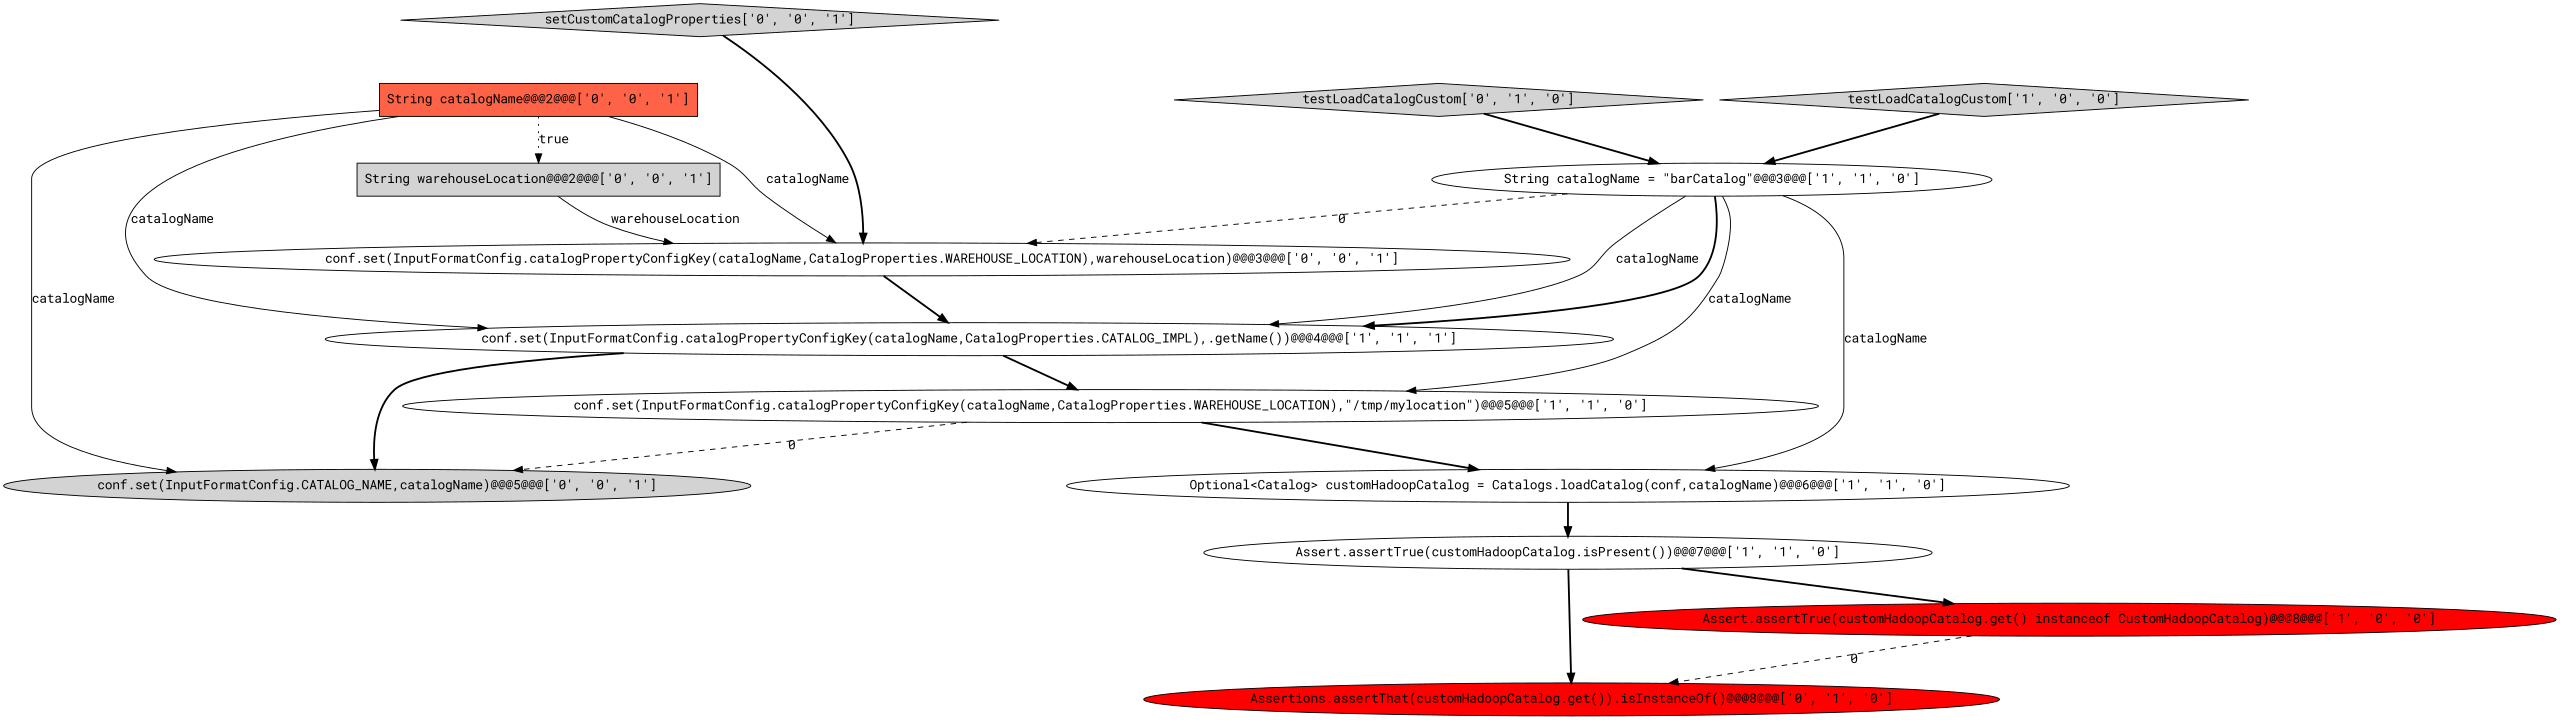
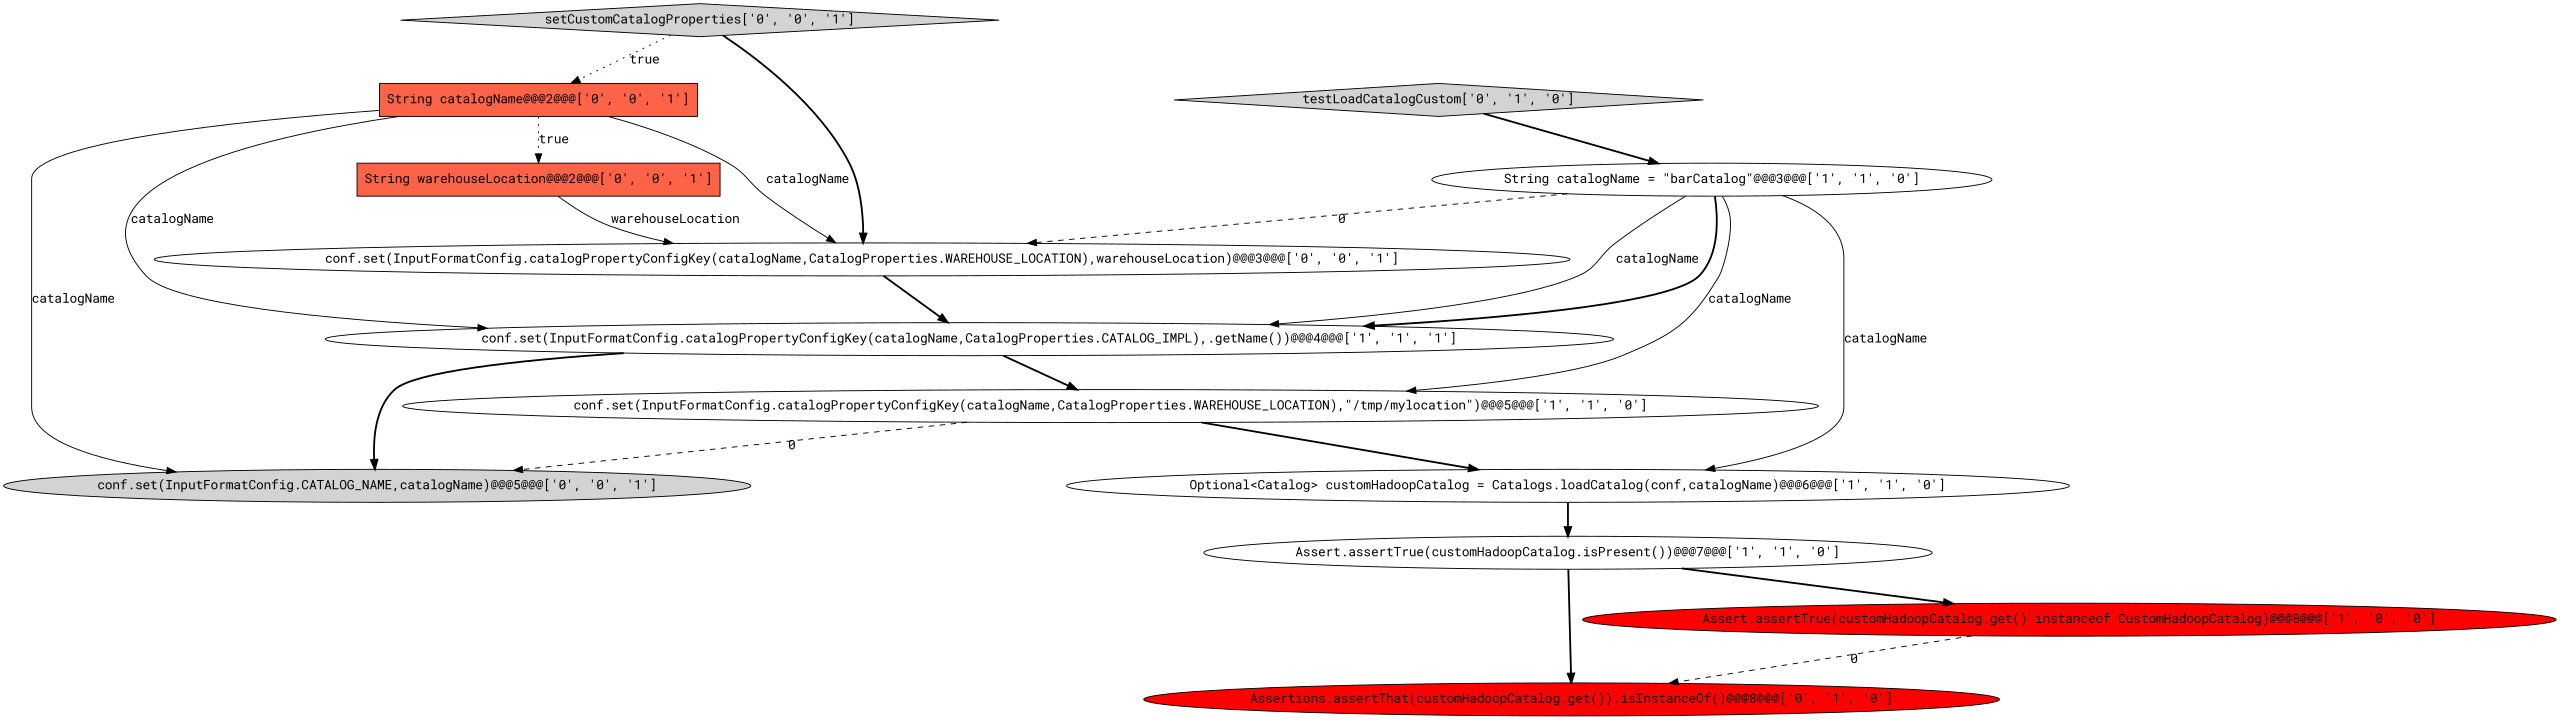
edge "setCustomCatalogProperties['0', '0', '1']" -> "String catalogName@@@2@@@['0', '0', '1']": added, label "true"
node "testLoadCatalogCustom['1', '0', '0']": removed
node "String warehouseLocation@@@2@@@['0', '0', '1']": fillcolor lightgray -> tomato
